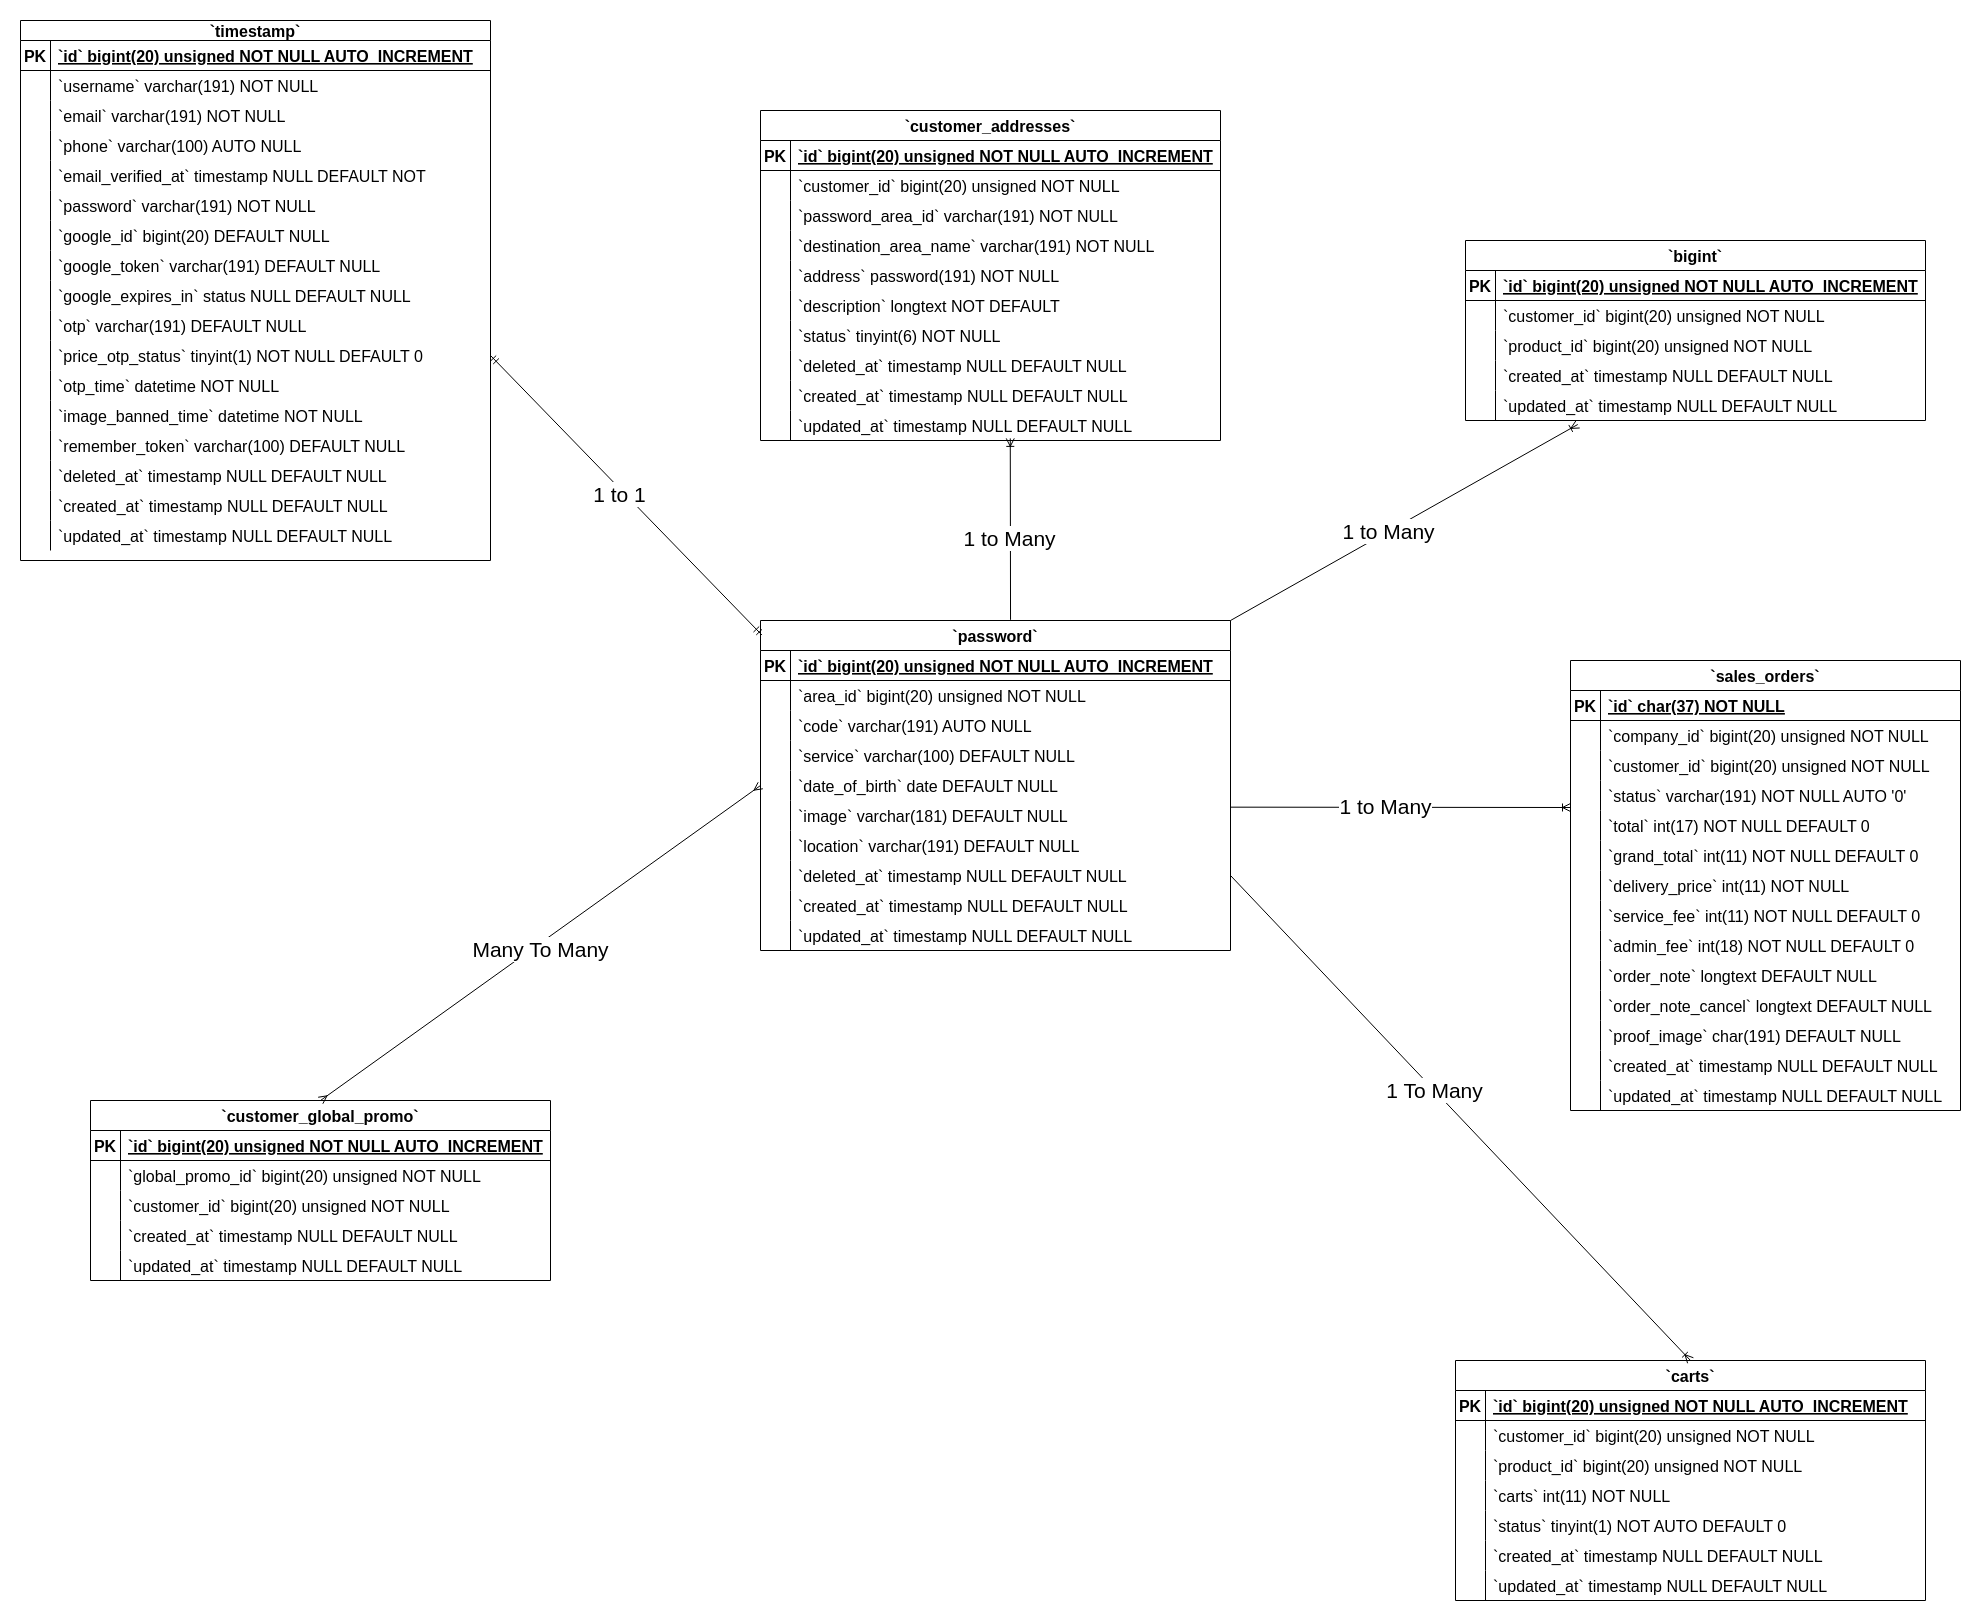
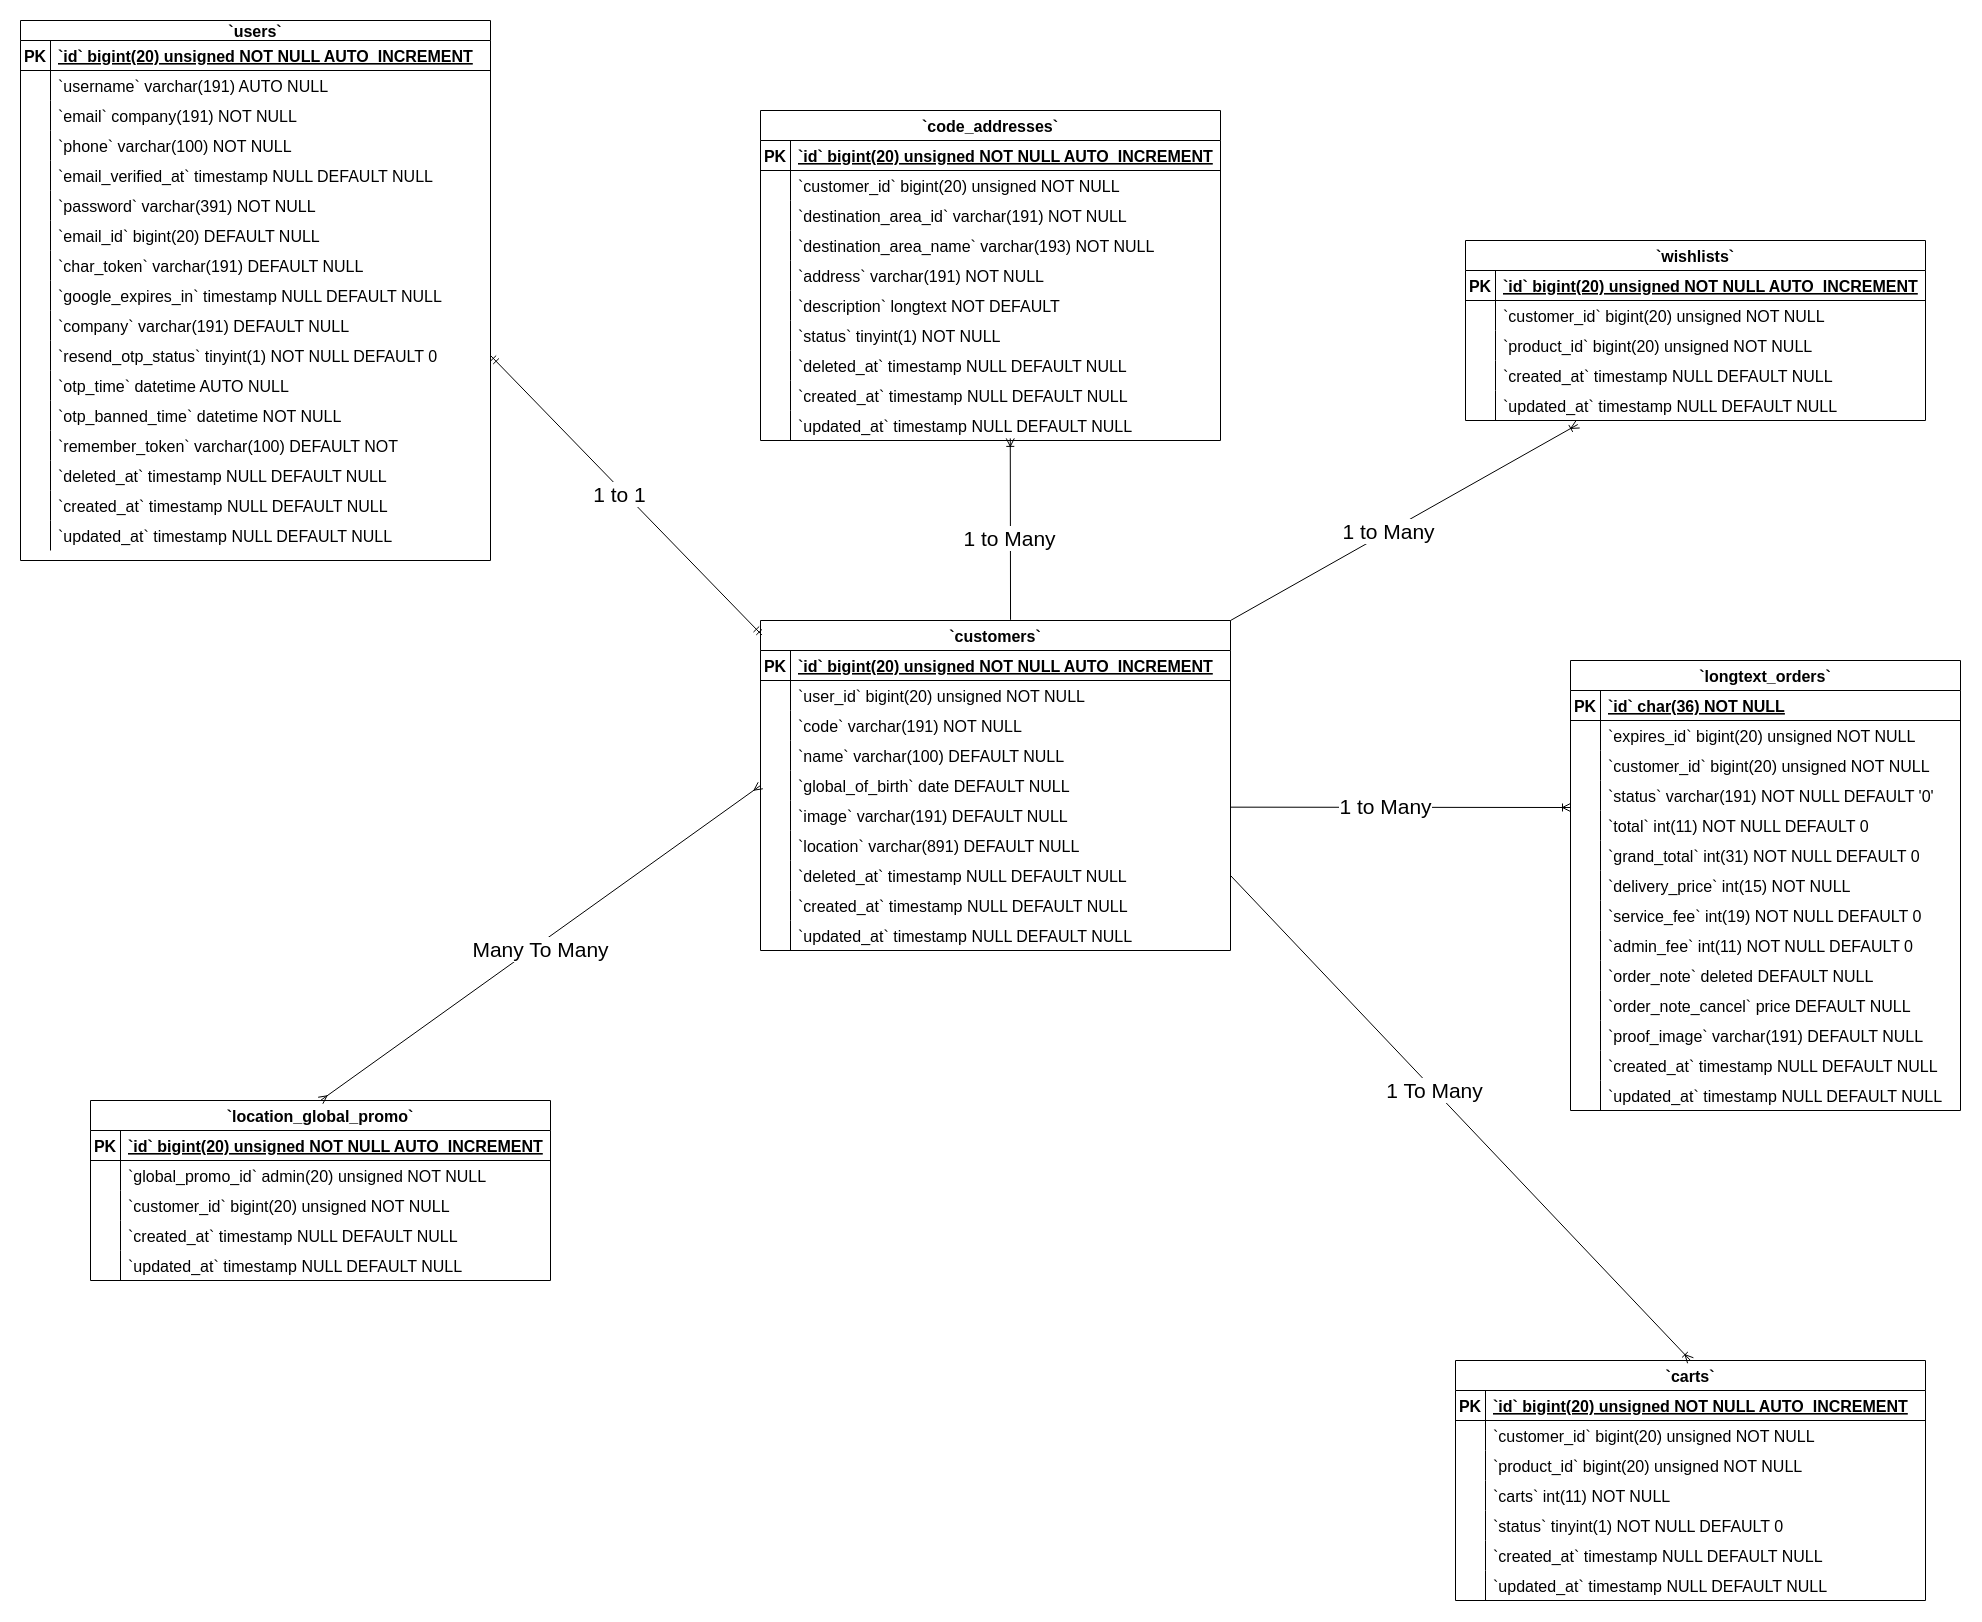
node "`timestamp`": label "`timestamp`" -> "`users`"
node "`username` varchar(191) NOT NULL": label "`username` varchar(191) NOT NULL" -> "`username` varchar(191) AUTO NULL"
node "`email` varchar(191) NOT NULL": label "`email` varchar(191) NOT NULL" -> "`email` company(191) NOT NULL"
node "`customer_addresses`": label "`customer_addresses`" -> "`code_addresses`"
node "`phone` varchar(100) AUTO NULL": label "`phone` varchar(100) AUTO NULL" -> "`phone` varchar(100) NOT NULL"
node "`email_verified_at` timestamp NULL DEFAULT NOT": label "`email_verified_at` timestamp NULL DEFAULT NOT" -> "`email_verified_at` timestamp NULL DEFAULT NULL"
node "`password` varchar(191) NOT NULL": label "`password` varchar(191) NOT NULL" -> "`password` varchar(391) NOT NULL"
node "`password_area_id` varchar(191) NOT NULL": label "`password_area_id` varchar(191) NOT NULL" -> "`destination_area_id` varchar(191) NOT NULL"
node "`google_id` bigint(20) DEFAULT NULL": label "`google_id` bigint(20) DEFAULT NULL" -> "`email_id` bigint(20) DEFAULT NULL"
node "`destination_area_name` varchar(191) NOT NULL": label "`destination_area_name` varchar(191) NOT NULL" -> "`destination_area_name` varchar(193) NOT NULL"
node "`bigint`": label "`bigint`" -> "`wishlists`"
node "`google_token` varchar(191) DEFAULT NULL": label "`google_token` varchar(191) DEFAULT NULL" -> "`char_token` varchar(191) DEFAULT NULL"
node "`address` password(191) NOT NULL": label "`address` password(191) NOT NULL" -> "`address` varchar(191) NOT NULL"
node "`google_expires_in` status NULL DEFAULT NULL": label "`google_expires_in` status NULL DEFAULT NULL" -> "`google_expires_in` timestamp NULL DEFAULT NULL"
node "`otp` varchar(191) DEFAULT NULL": label "`otp` varchar(191) DEFAULT NULL" -> "`company` varchar(191) DEFAULT NULL"
node "`status` tinyint(6) NOT NULL": label "`status` tinyint(6) NOT NULL" -> "`status` tinyint(1) NOT NULL"
node "`price_otp_status` tinyint(1) NOT NULL DEFAULT 0": label "`price_otp_status` tinyint(1) NOT NULL DEFAULT 0" -> "`resend_otp_status` tinyint(1) NOT NULL DEFAULT 0"
node "`otp_time` datetime NOT NULL": label "`otp_time` datetime NOT NULL" -> "`otp_time` datetime AUTO NULL"
node "`image_banned_time` datetime NOT NULL": label "`image_banned_time` datetime NOT NULL" -> "`otp_banned_time` datetime NOT NULL"
node "`remember_token` varchar(100) DEFAULT NULL": label "`remember_token` varchar(100) DEFAULT NULL" -> "`remember_token` varchar(100) DEFAULT NOT"
node "`password`": label "`password`" -> "`customers`"
node "`sales_orders`": label "`sales_orders`" -> "`longtext_orders`"
node "`area_id` bigint(20) unsigned NOT NULL": label "`area_id` bigint(20) unsigned NOT NULL" -> "`user_id` bigint(20) unsigned NOT NULL"
node "`id` char(37) NOT NULL": label "`id` char(37) NOT NULL" -> "`id` char(36) NOT NULL"
node "`code` varchar(191) AUTO NULL": label "`code` varchar(191) AUTO NULL" -> "`code` varchar(191) NOT NULL"
node "`company_id` bigint(20) unsigned NOT NULL": label "`company_id` bigint(20) unsigned NOT NULL" -> "`expires_id` bigint(20) unsigned NOT NULL"
node "`service` varchar(100) DEFAULT NULL": label "`service` varchar(100) DEFAULT NULL" -> "`name` varchar(100) DEFAULT NULL"
node "`date_of_birth` date DEFAULT NULL": label "`date_of_birth` date DEFAULT NULL" -> "`global_of_birth` date DEFAULT NULL"
node "`status` varchar(191) NOT NULL AUTO '0'": label "`status` varchar(191) NOT NULL AUTO '0'" -> "`status` varchar(191) NOT NULL DEFAULT '0'"
node "`image` varchar(181) DEFAULT NULL": label "`image` varchar(181) DEFAULT NULL" -> "`image` varchar(191) DEFAULT NULL"
node "`total` int(17) NOT NULL DEFAULT 0": label "`total` int(17) NOT NULL DEFAULT 0" -> "`total` int(11) NOT NULL DEFAULT 0"
node "`location` varchar(191) DEFAULT NULL": label "`location` varchar(191) DEFAULT NULL" -> "`location` varchar(891) DEFAULT NULL"
node "`grand_total` int(11) NOT NULL DEFAULT 0": label "`grand_total` int(11) NOT NULL DEFAULT 0" -> "`grand_total` int(31) NOT NULL DEFAULT 0"
node "`delivery_price` int(11) NOT NULL": label "`delivery_price` int(11) NOT NULL" -> "`delivery_price` int(15) NOT NULL"
node "`service_fee` int(11) NOT NULL DEFAULT 0": label "`service_fee` int(11) NOT NULL DEFAULT 0" -> "`service_fee` int(19) NOT NULL DEFAULT 0"
node "`admin_fee` int(18) NOT NULL DEFAULT 0": label "`admin_fee` int(18) NOT NULL DEFAULT 0" -> "`admin_fee` int(11) NOT NULL DEFAULT 0"
node "`order_note` longtext DEFAULT NULL": label "`order_note` longtext DEFAULT NULL" -> "`order_note` deleted DEFAULT NULL"
node "`order_note_cancel` longtext DEFAULT NULL": label "`order_note_cancel` longtext DEFAULT NULL" -> "`order_note_cancel` price DEFAULT NULL"
node "`proof_image` char(191) DEFAULT NULL": label "`proof_image` char(191) DEFAULT NULL" -> "`proof_image` varchar(191) DEFAULT NULL"
node "`customer_global_promo`": label "`customer_global_promo`" -> "`location_global_promo`"
node "`global_promo_id` bigint(20) unsigned NOT NULL": label "`global_promo_id` bigint(20) unsigned NOT NULL" -> "`global_promo_id` admin(20) unsigned NOT NULL"
node "`status` tinyint(1) NOT AUTO DEFAULT 0": label "`status` tinyint(1) NOT AUTO DEFAULT 0" -> "`status` tinyint(1) NOT NULL DEFAULT 0"
